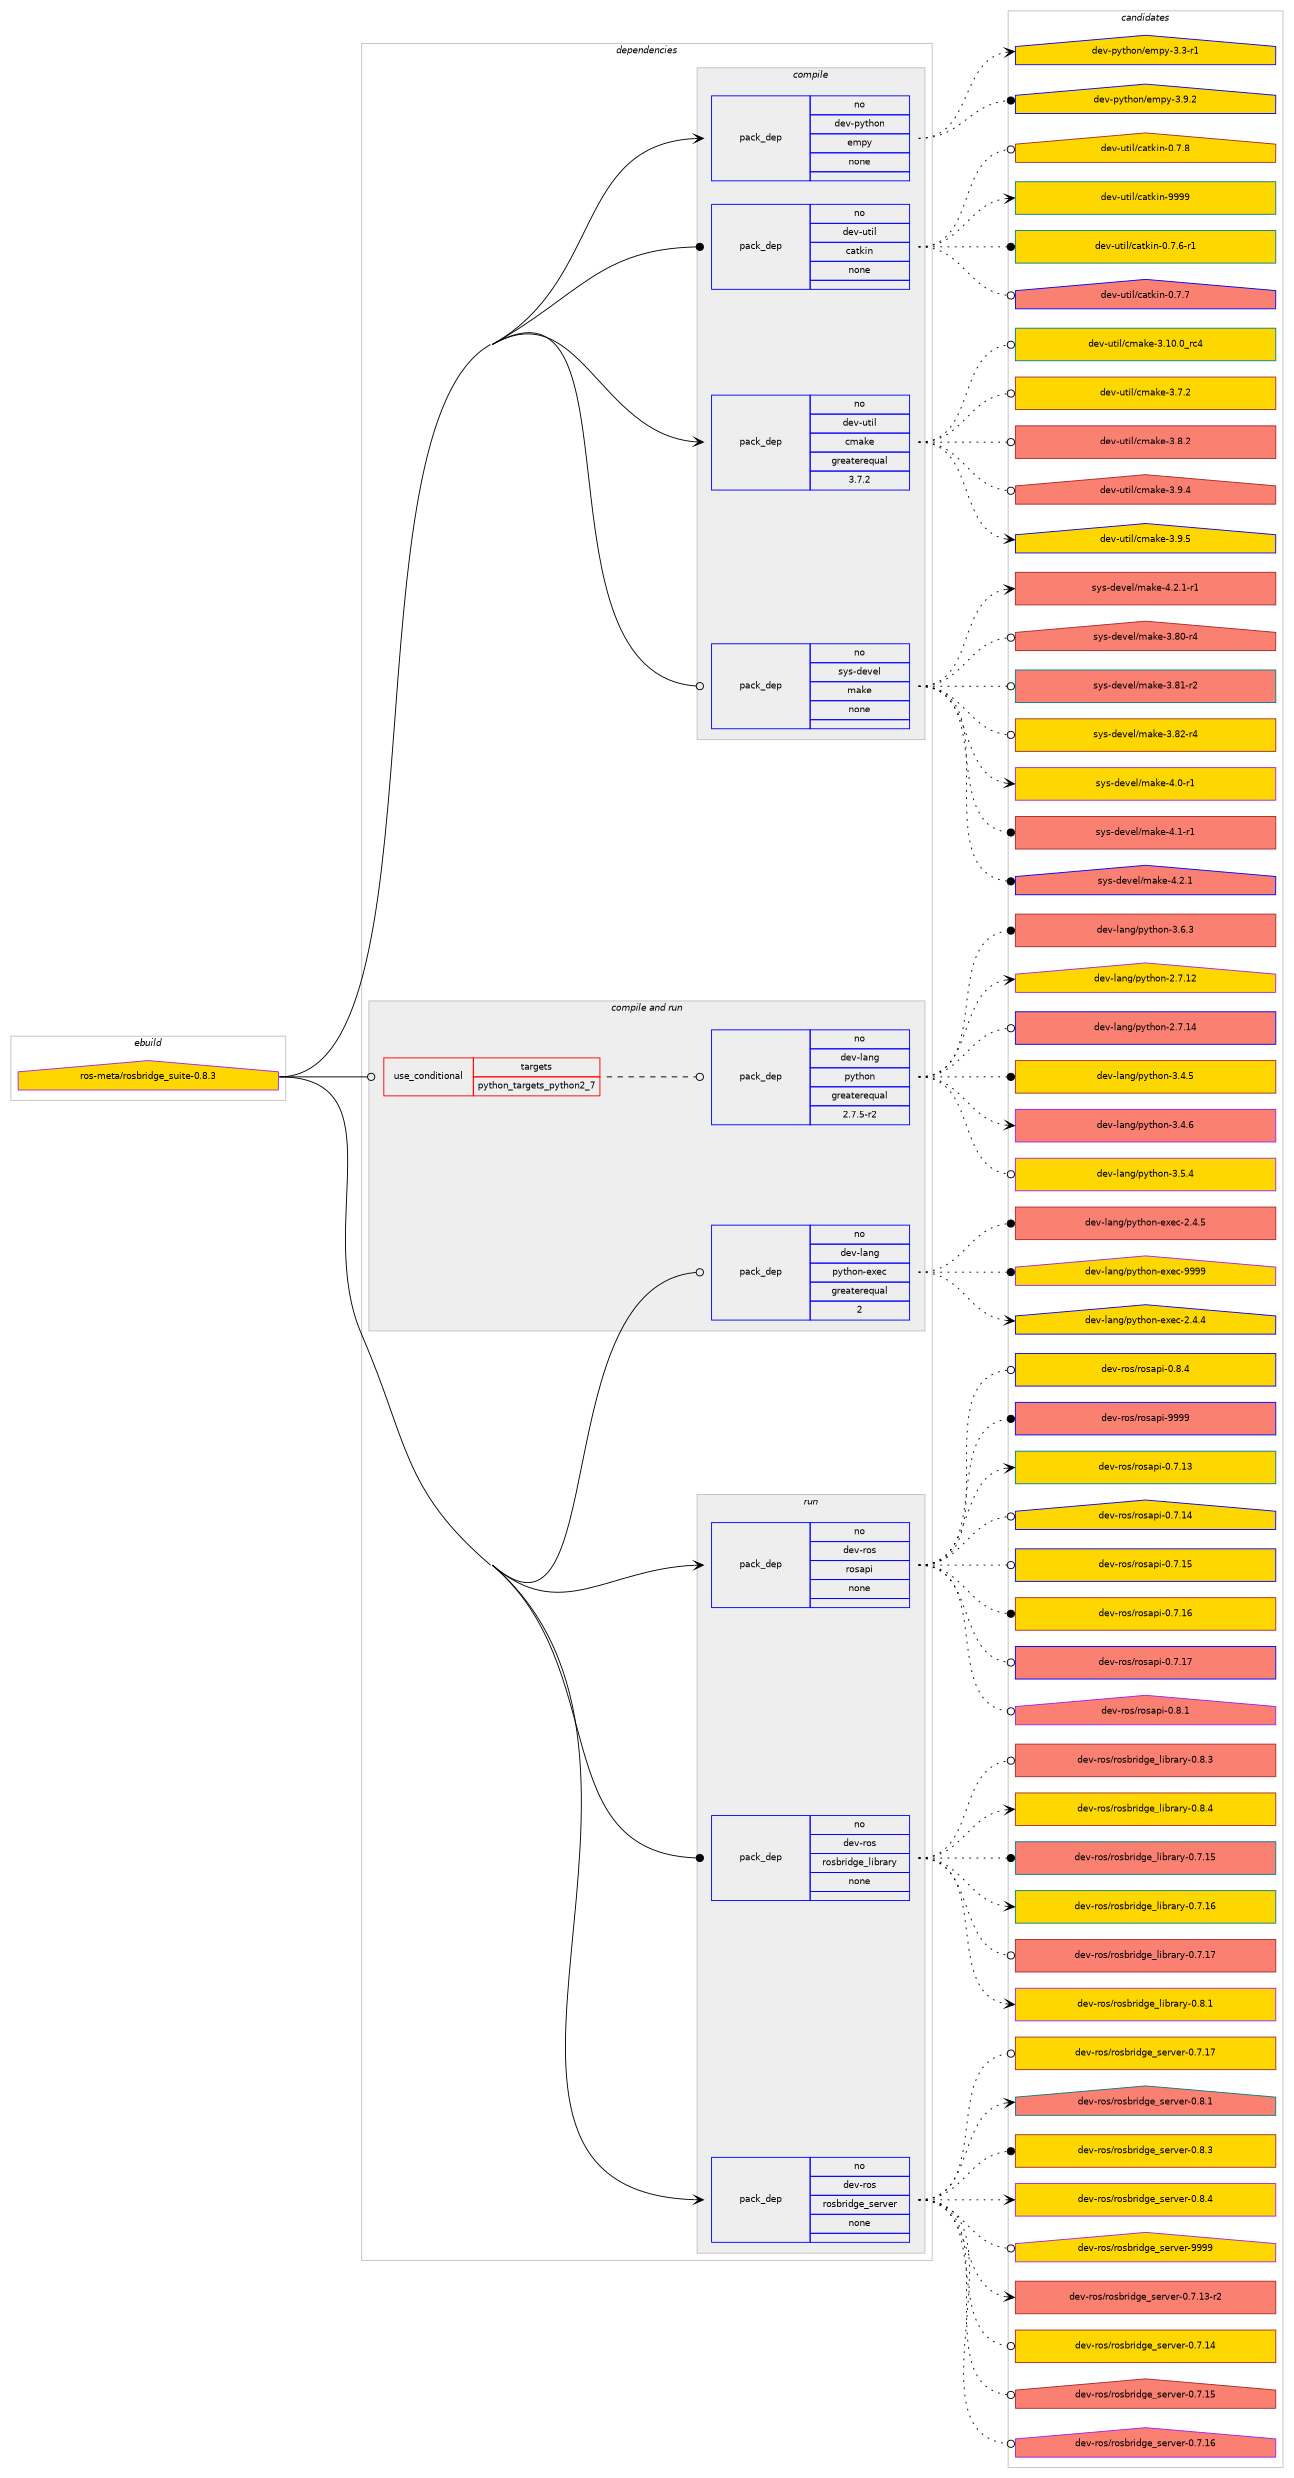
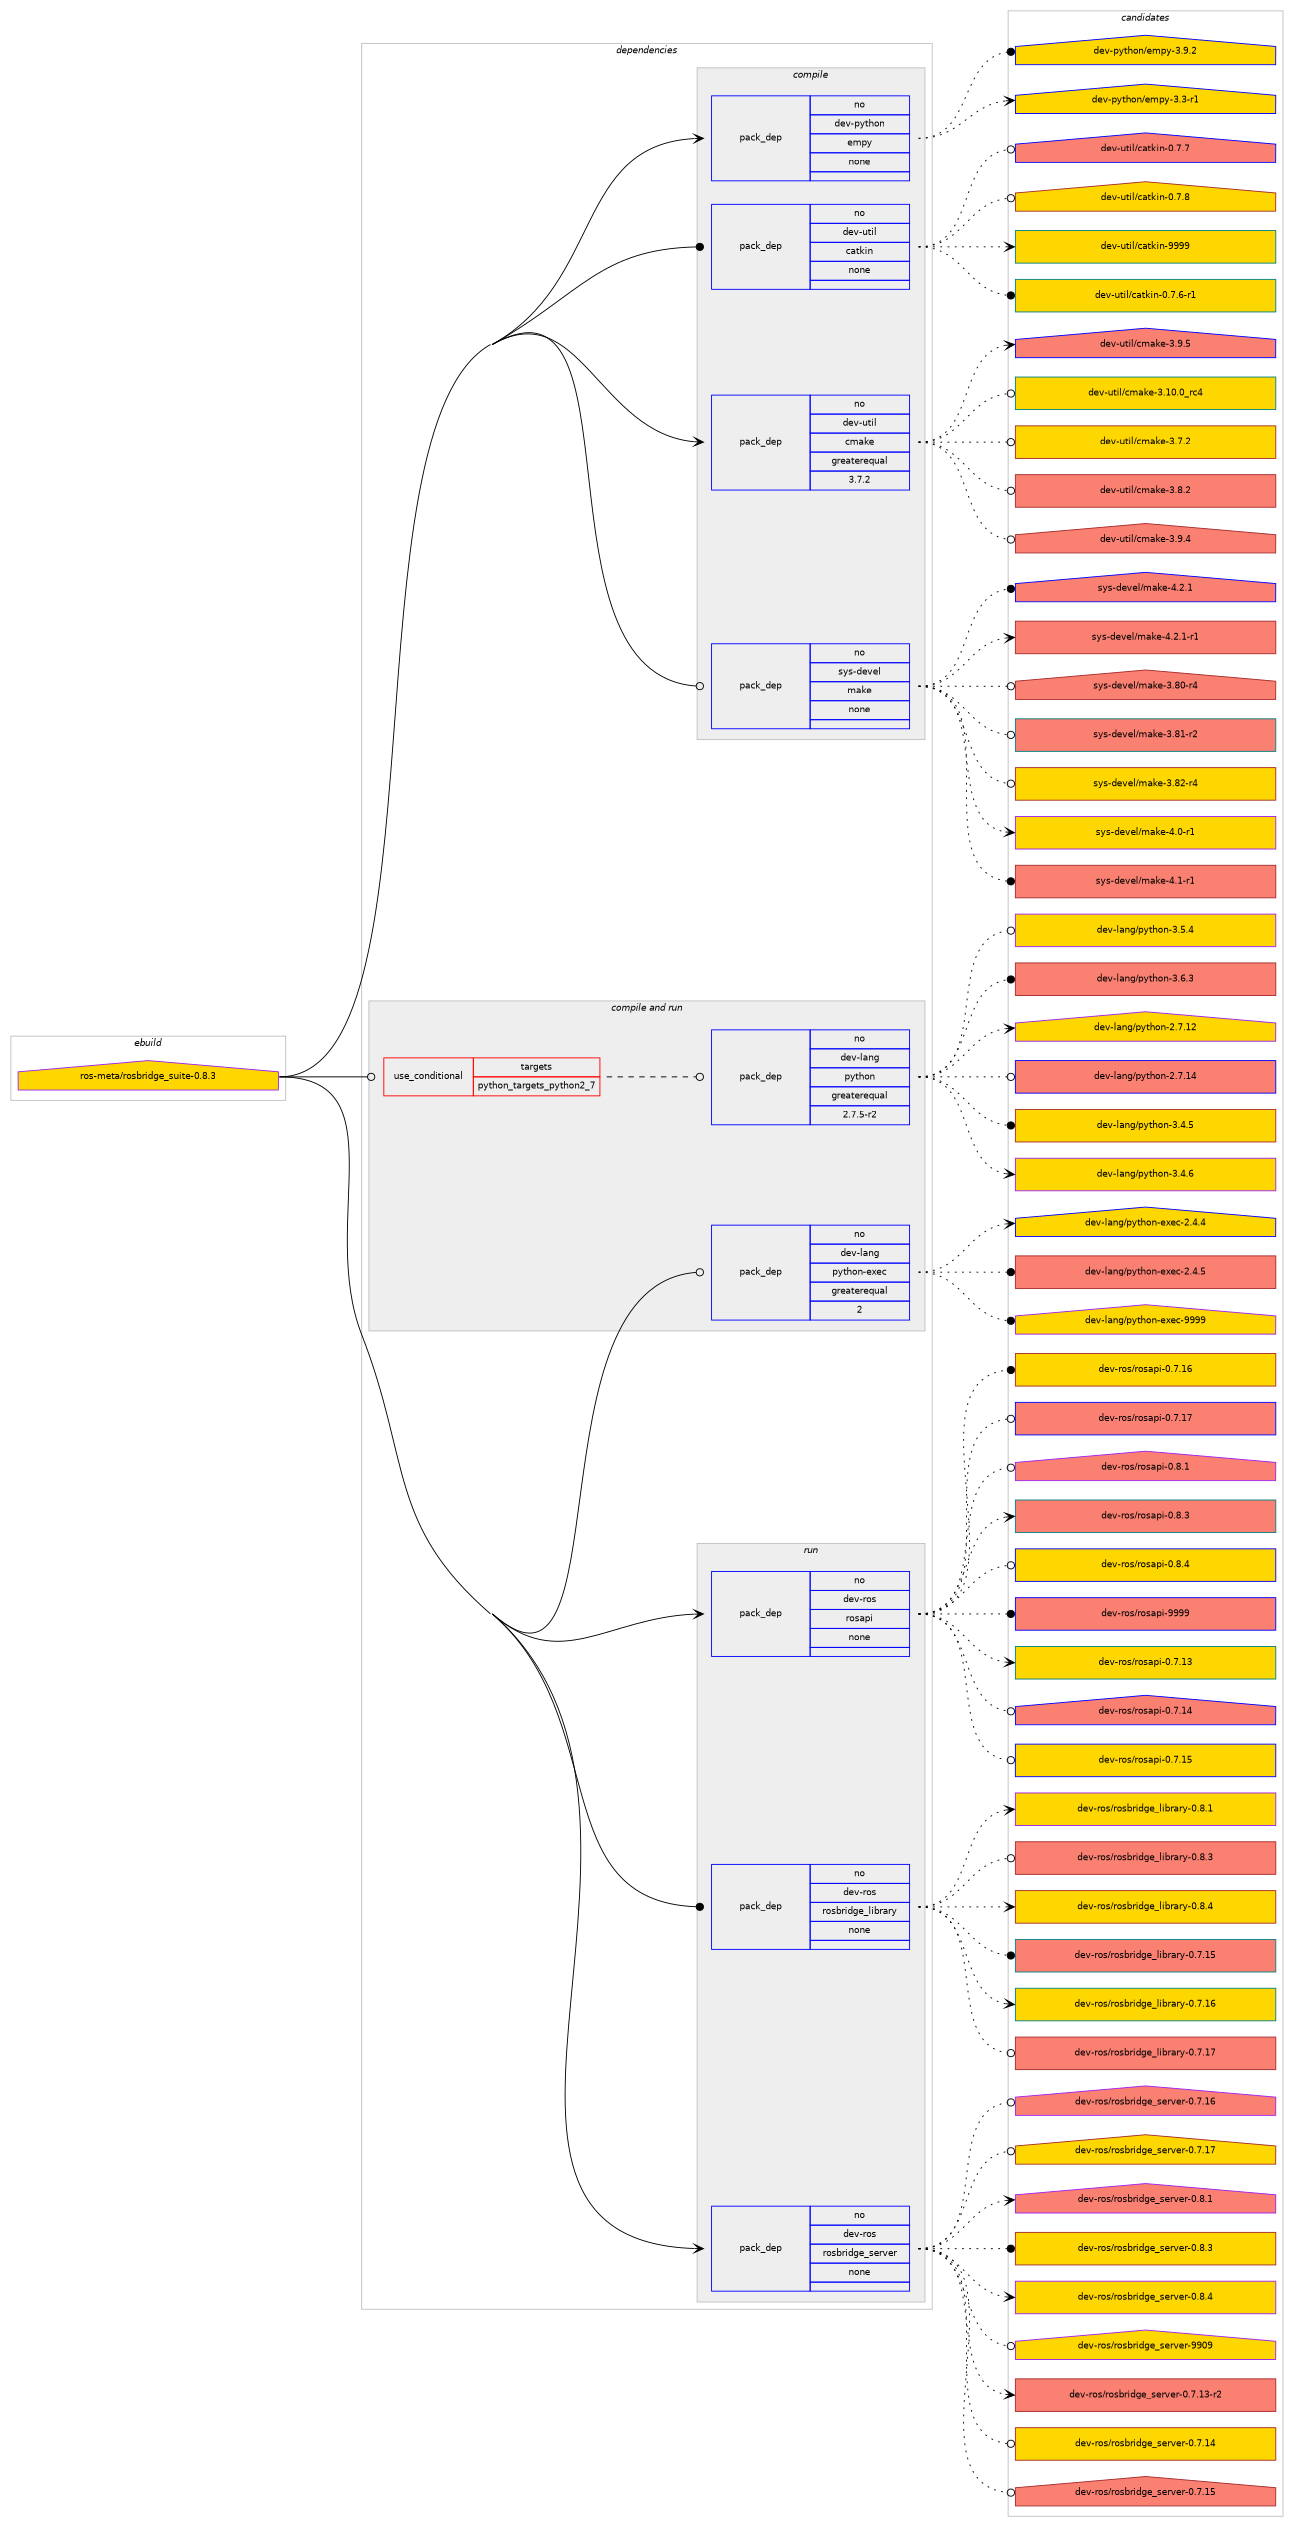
node "dev-util/cmake-3.9.5": fillcolor gold -> salmon
node "dev-lang/python-3.4.6": fillcolor salmon -> gold
node "dev-ros/rosapi-0.7.14": fillcolor gold -> salmon
node "dev-ros/rosapi-0.8.3": added
node "dev-ros/rosbridge_server-0.7.17": shape box -> house
node "dev-ros/rosbridge_server-0.8.1": color teal -> purple
node "dev-ros/rosbridge_server-9999": label "dev-ros/rosbridge_server-9999" -> "dev-ros/rosbridge_server-9909"
